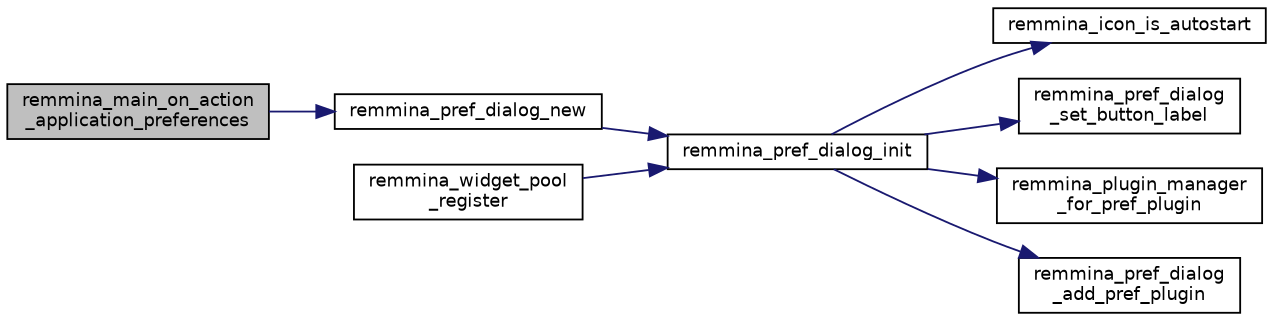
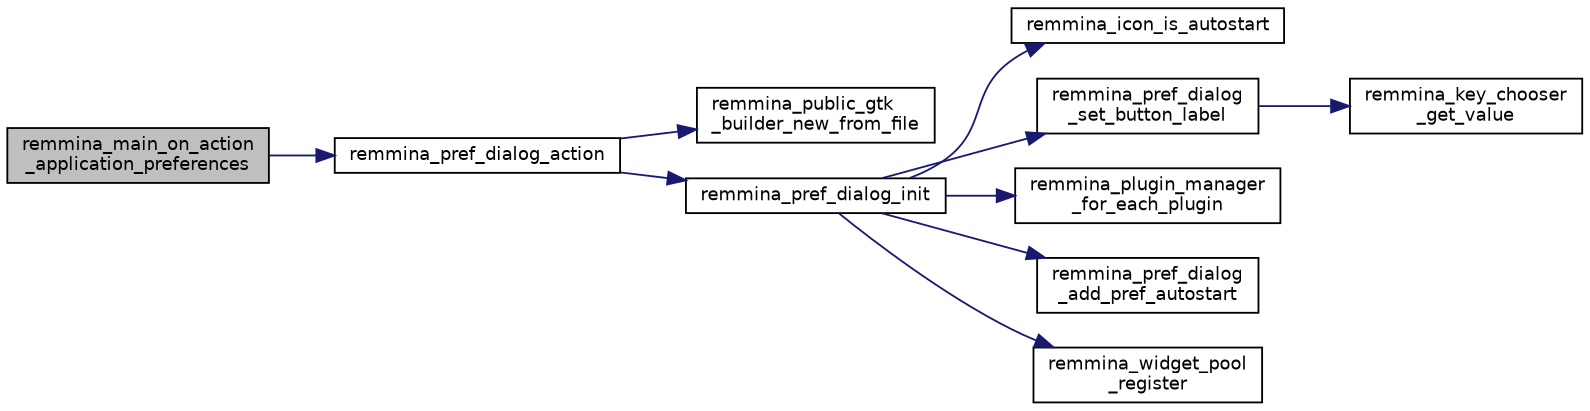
node "remmina_key_chooser _get_value": added
node "remmina_pref_dialog_new": label "remmina_pref_dialog_new" -> "remmina_pref_dialog_action"
node "remmina_public_gtk _builder_new_from_file": added
edge "remmina_widget_pool _register" -> "remmina_pref_dialog_init": reversed
node "remmina_plugin_manager _for_pref_plugin": label "remmina_plugin_manager _for_pref_plugin" -> "remmina_plugin_manager _for_each_plugin"
node "remmina_pref_dialog _add_pref_plugin": label "remmina_pref_dialog _add_pref_plugin" -> "remmina_pref_dialog _add_pref_autostart"
